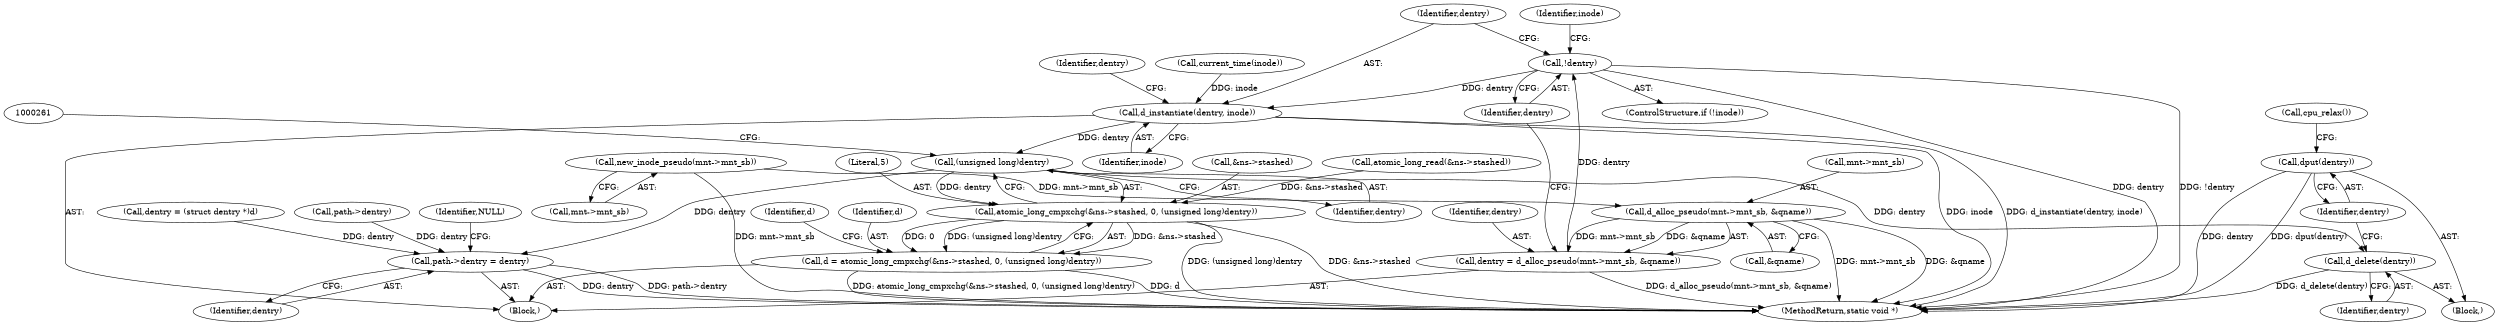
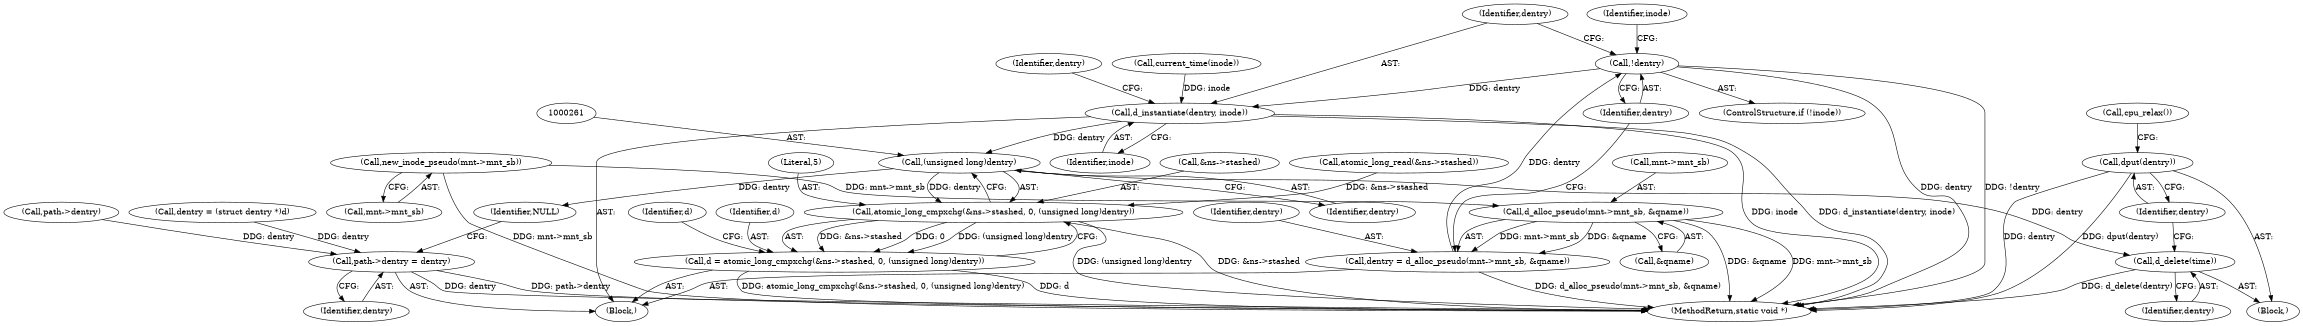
edge "1000261" -> "(Call,(unsigned long)dentry)": label "CFG: " -> "AST: "
edge "(Call,(unsigned long)dentry)" -> "(Call,path->dentry = dentry)": now "(Call,(unsigned long)dentry)" -> "(Identifier,NULL)"
node "(Call,d_delete(dentry))": label "(Call,d_delete(dentry))" -> "(Call,d_delete(time))"
